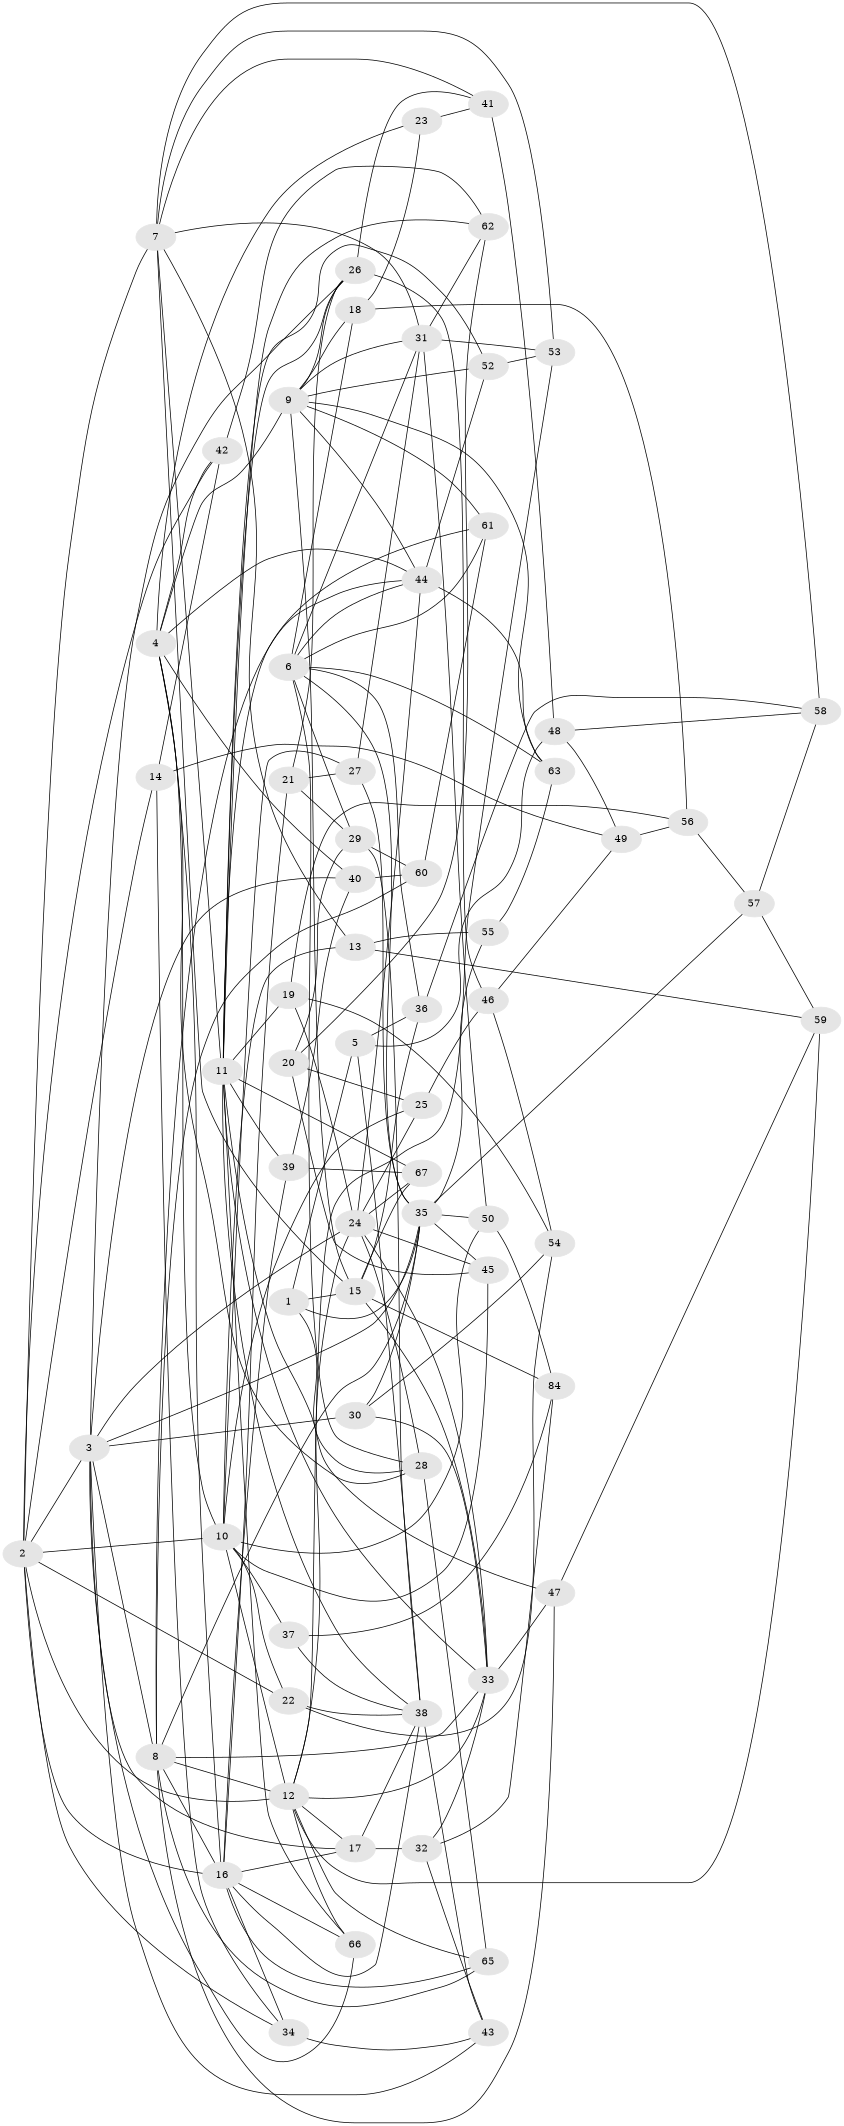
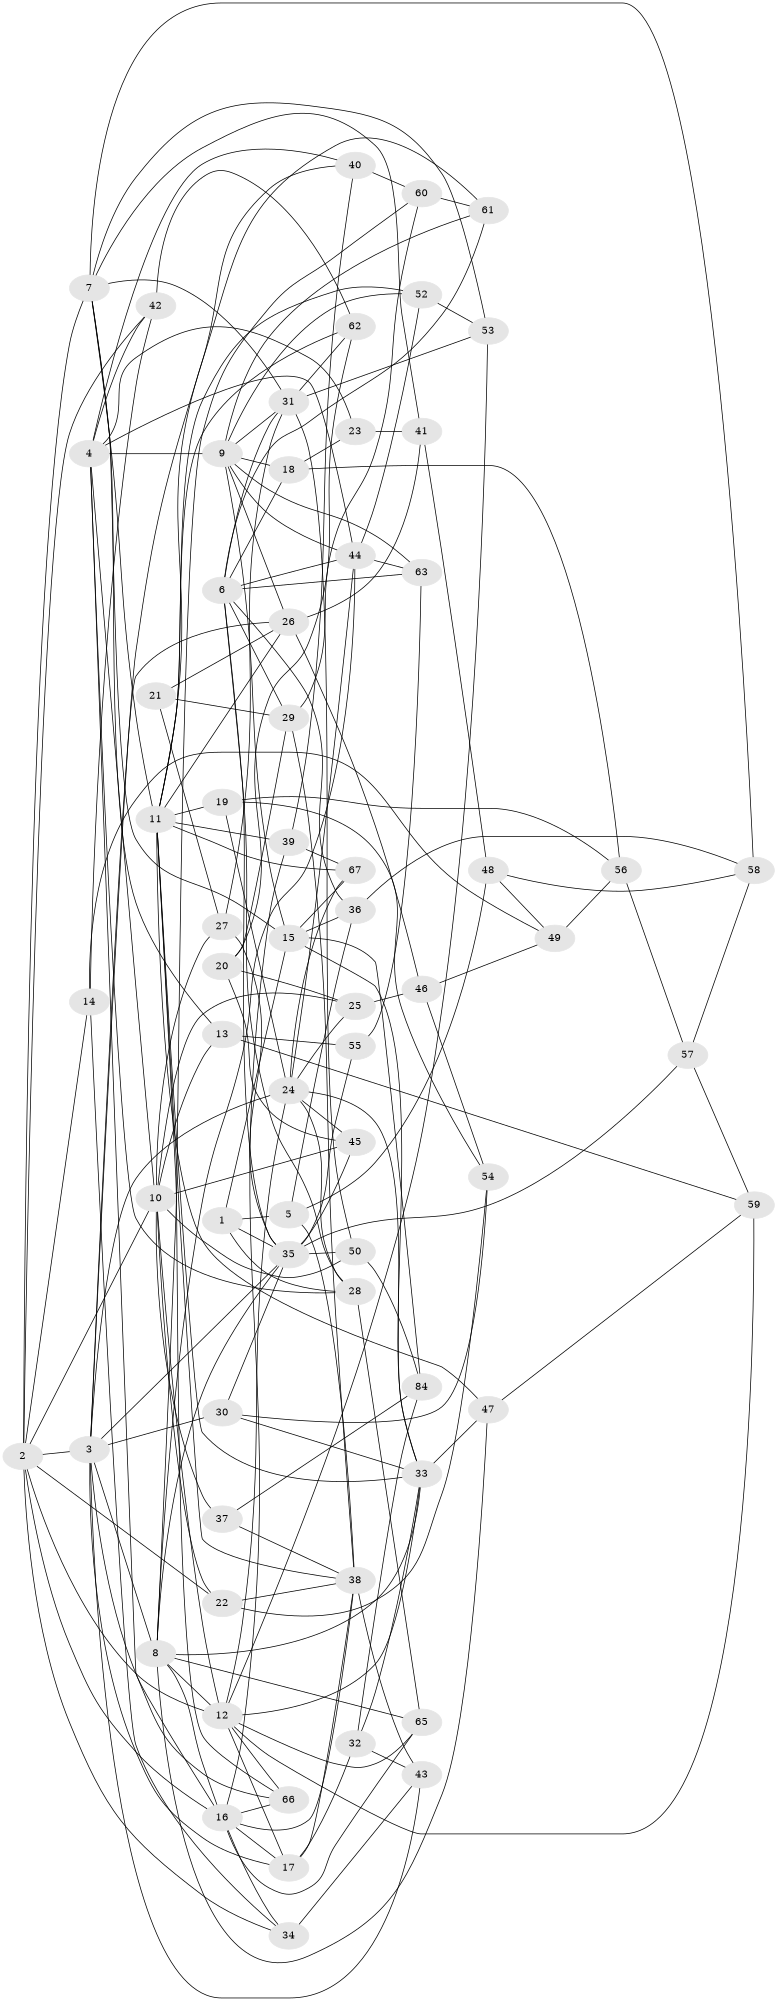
edge "21" -- "16": removed
